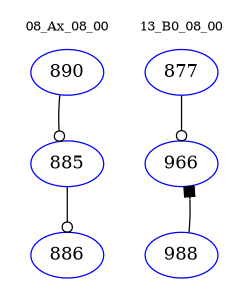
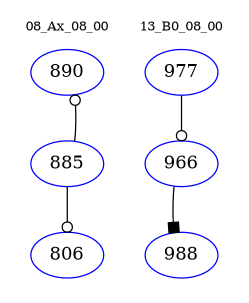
node "877": label "877" -> "977"
edge "890" -> "885": reversed
edge "988" -> "966": reversed
node "886": label "886" -> "806"
